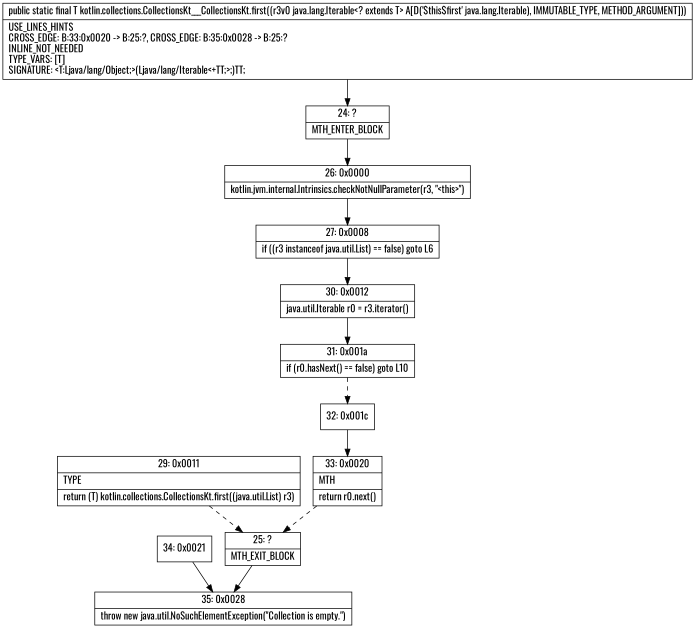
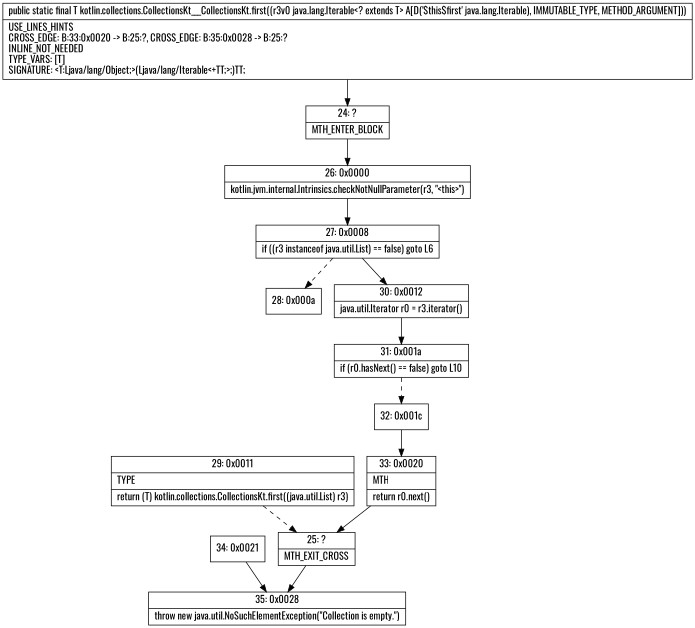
node "28: 0x000a": added
node "30: 0x0012": text "java.util.Iterable r0 = r3.iterator()" -> "java.util.Iterator r0 = r3.iterator()"
edge "33: 0x0020" -> "25: ?": style dashed -> solid
node "25: ?": text "MTH_EXIT_BLOCK" -> "MTH_EXIT_CROSS"
